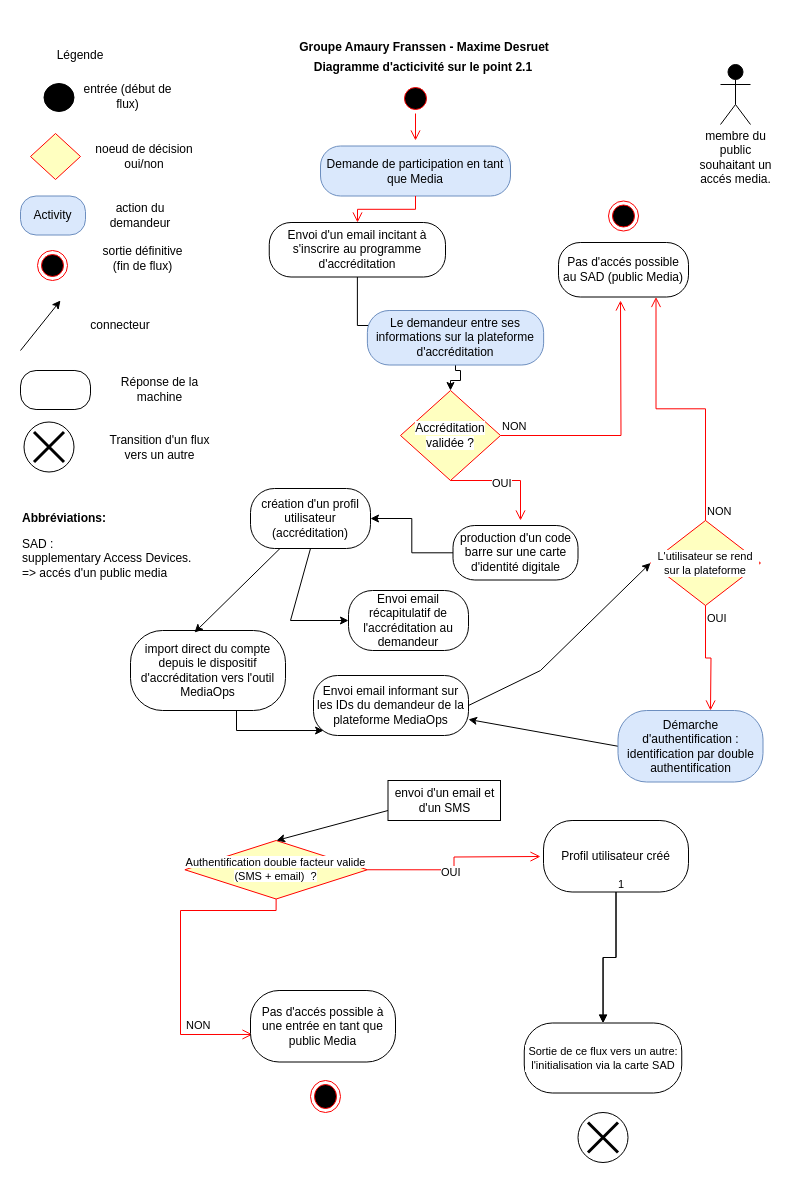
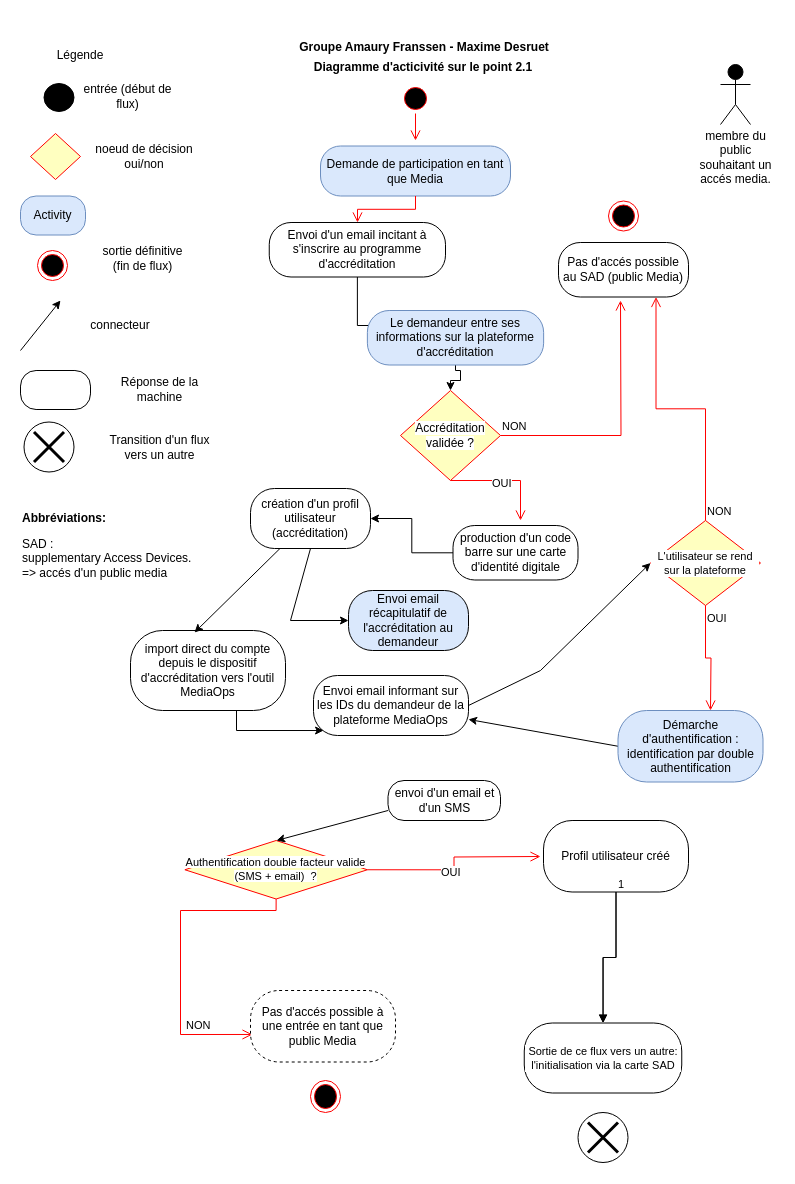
node "action du demandeur": removed
node "Envoi email récapitulatif de l'accréditation au demandeur": fillcolor #ffffff -> #dae8fc
node "envoi d'un email et d'un SMS": shape rectangle -> rounded rectangle
node "Pas d'accés possible à une entrée en tant que public Media": style solid -> dashed
